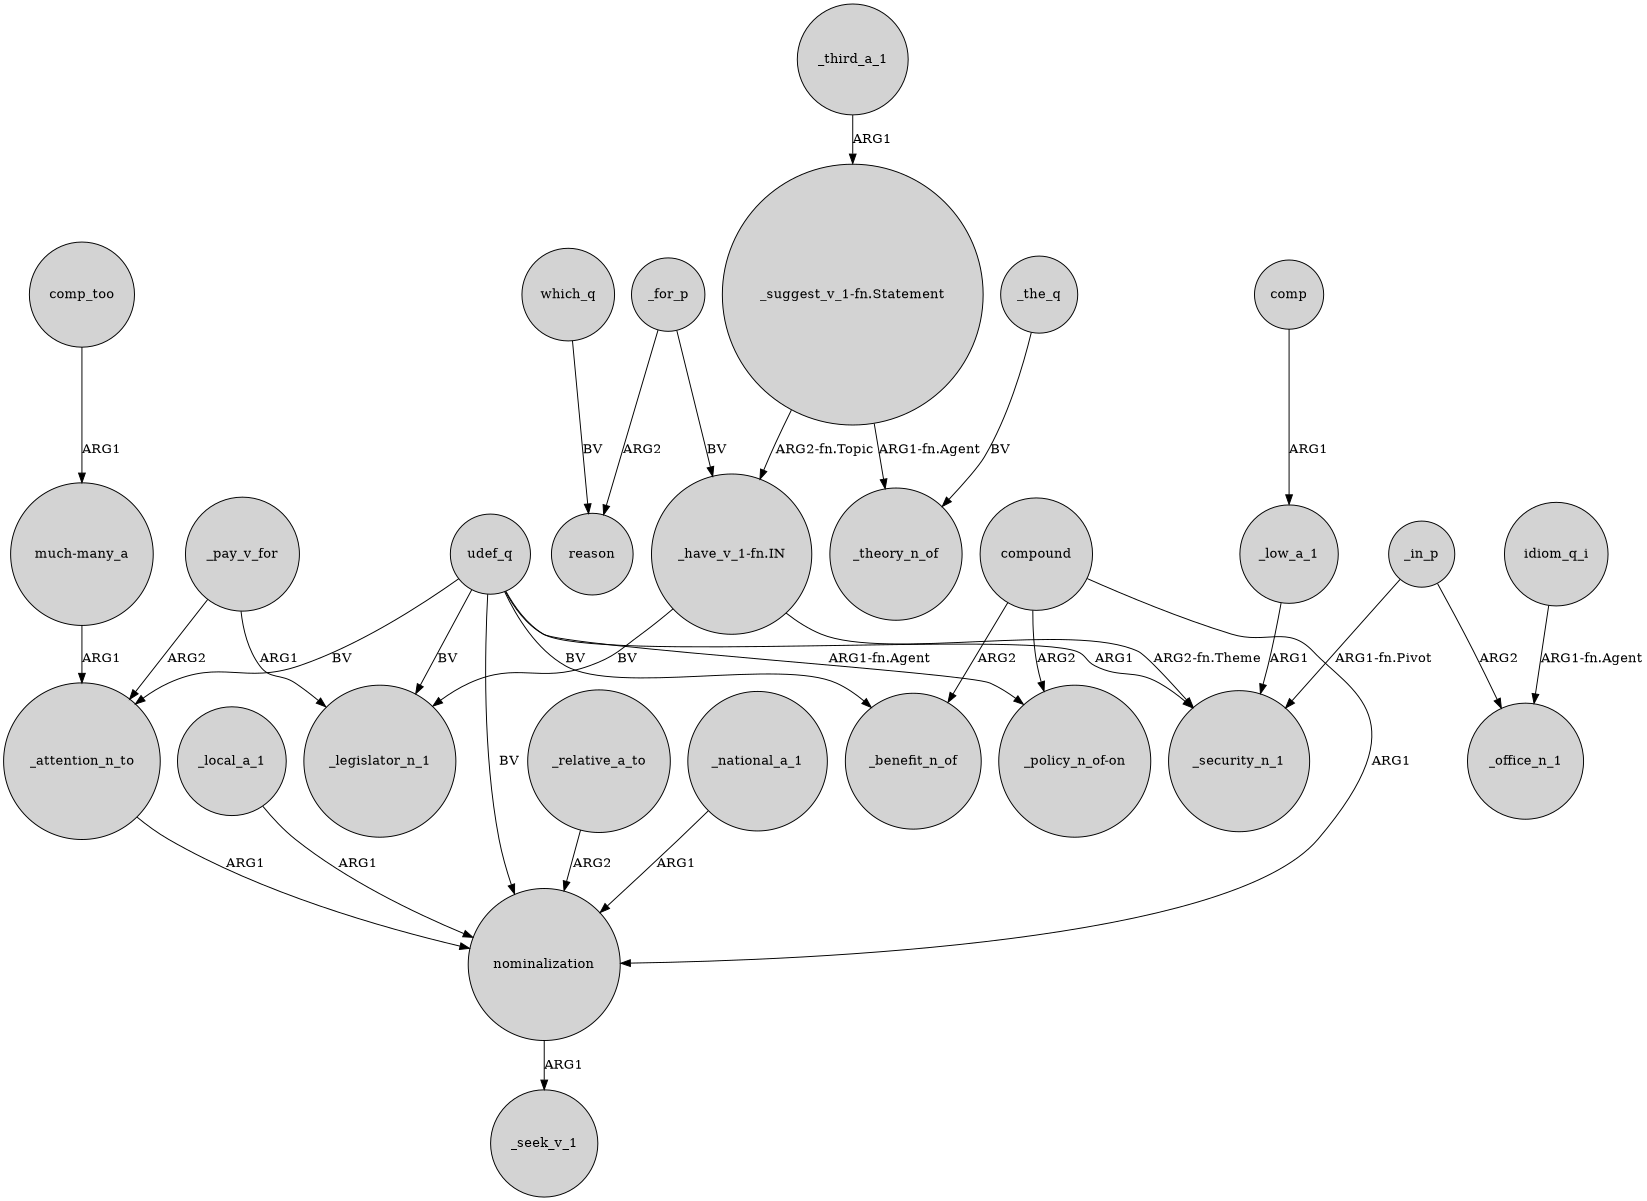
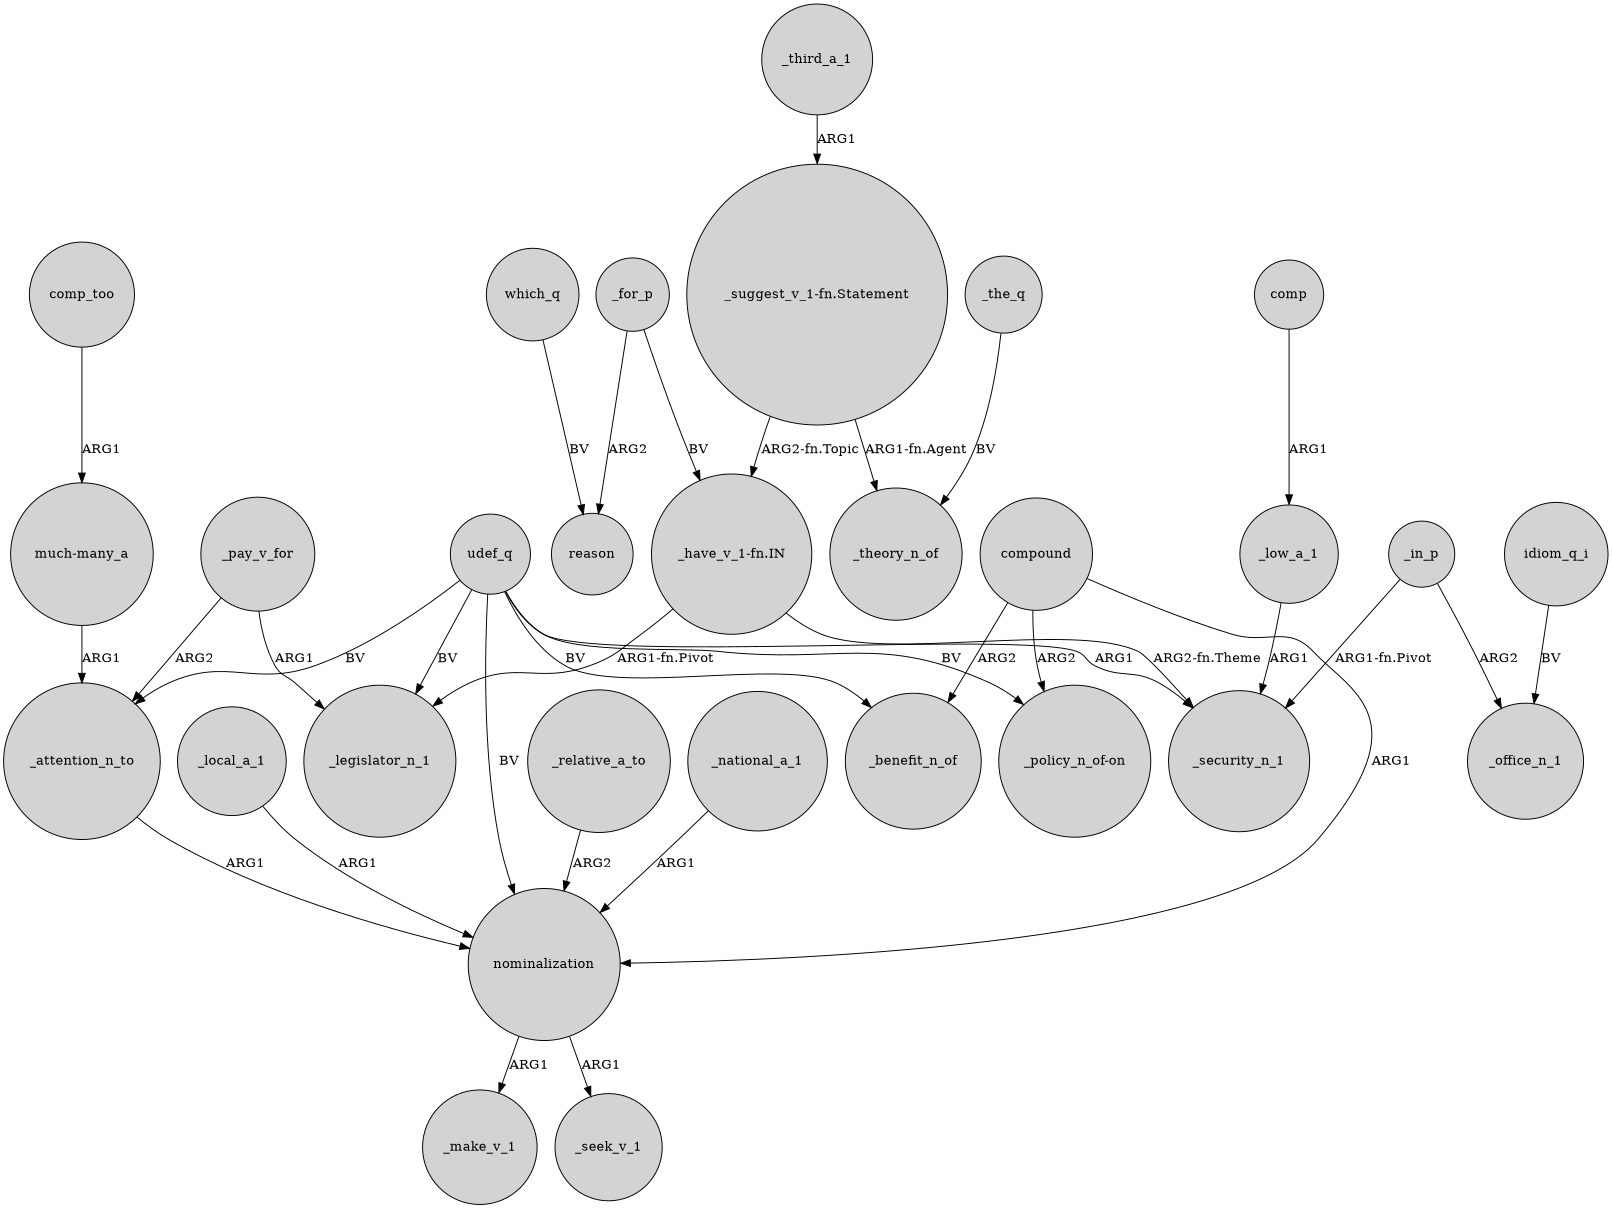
edge "_have_v_1-fn.IN" -> "_legislator_n_1": label "BV" -> "ARG1-fn.Pivot"
edge "udef_q" -> "_policy_n_of-on": label "ARG1-fn.Agent" -> "BV"
edge "idiom_q_i" -> "_office_n_1": label "ARG1-fn.Agent" -> "BV"
node "_make_v_1": added
